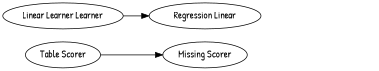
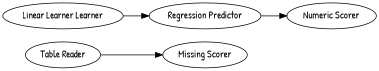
node "Regression Linear": label "Regression Linear" -> "Regression Predictor"
node "Numeric Scorer": added
node "Table Scorer": label "Table Scorer" -> "Table Reader"
